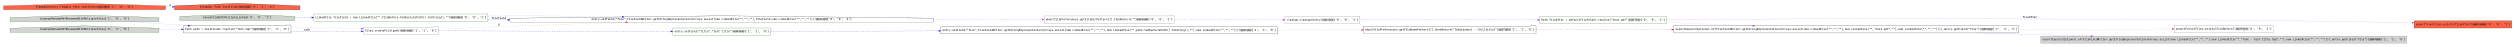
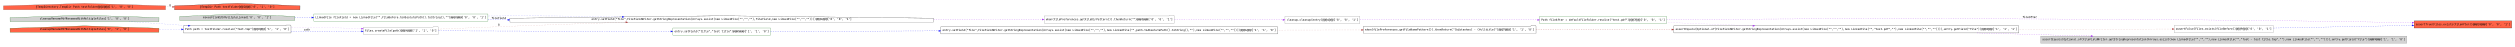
edge "@TempDirectory.TempDir Path testFolder@@@2@@@['1', '0', '0']" -> "@TempDir Path testFolder@@@2@@@['0', '1', '0']": color blue -> brown
edge "assertFalse(Files.exists(fileBefore))@@@9@@@['0', '0', '1']" -> "assertTrue(Files.exists(fileAfter))@@@10@@@['0', '0', '1']": added
node "cleanupRenamePdfRenamesWithMultipleFiles['0', '1', '0']": fillcolor lightgray -> tomato
